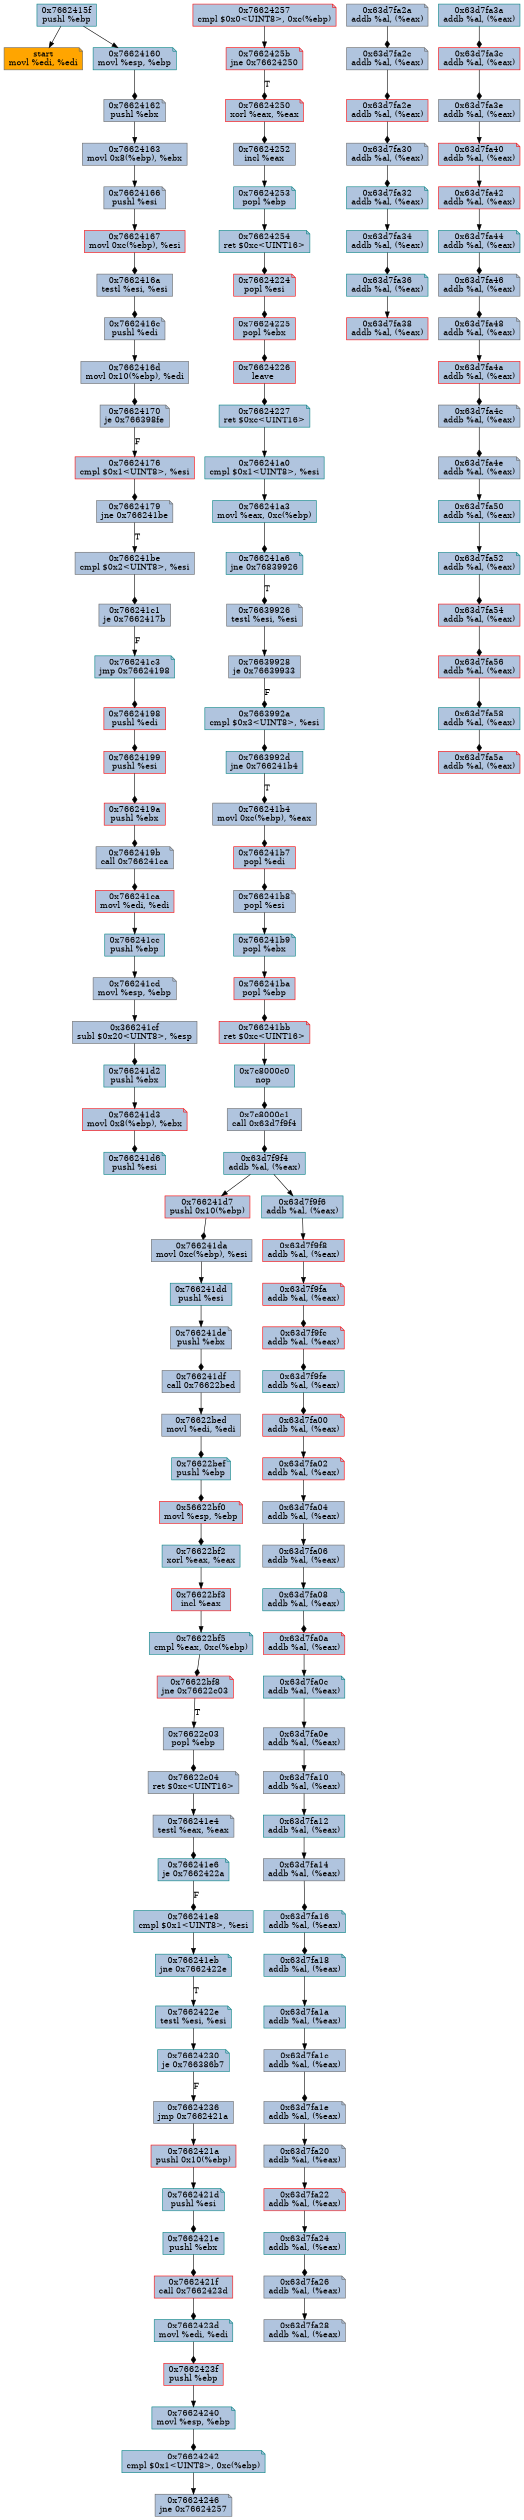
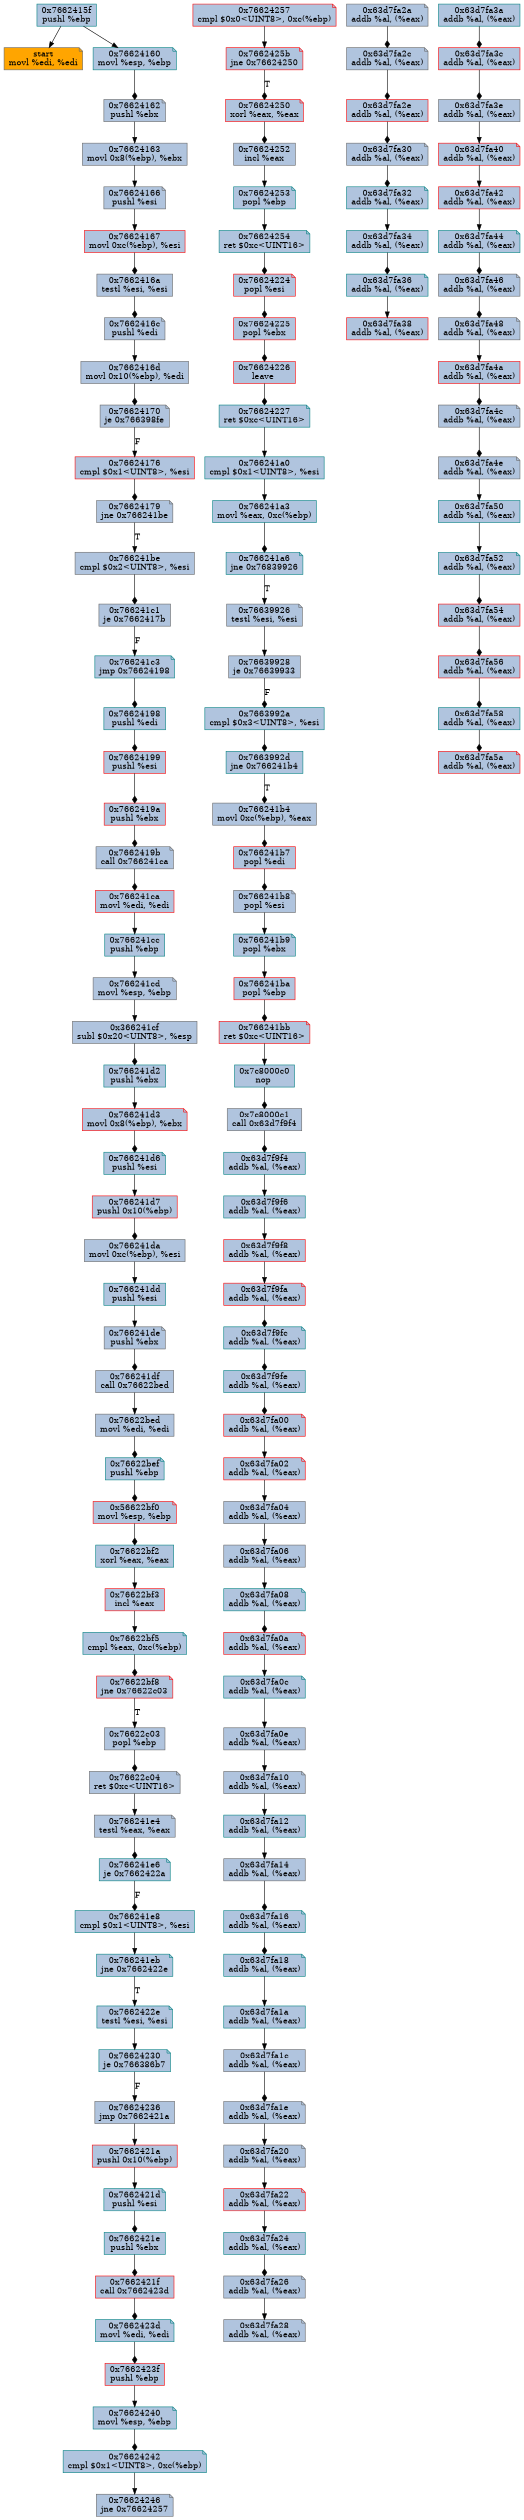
edge "0x766241a6 jne 0x76839926" -> "0x76639926 testl %esi, %esi": arrowhead diamond -> normal
node "0x76624198 pushl %edi": color red -> teal
edge "0x63d7f9f4 addb %al, (%eax)" -> "0x766241d7 pushl 0x10(%ebp)": now "0x766241d6 pushl %esi" -> "0x766241d7 pushl 0x10(%ebp)"
node "0x63d7f9fc addb %al, (%eax)": color red -> teal
